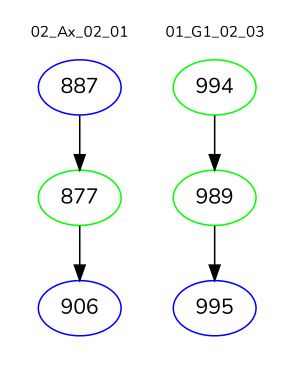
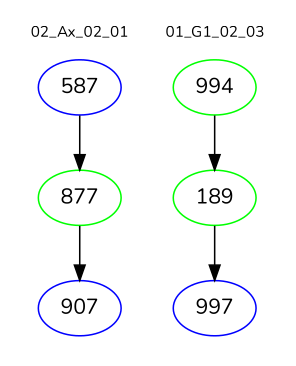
node "887": label "887" -> "587"
node "989": label "989" -> "189"
node "906": label "906" -> "907"
node "995": label "995" -> "997"
